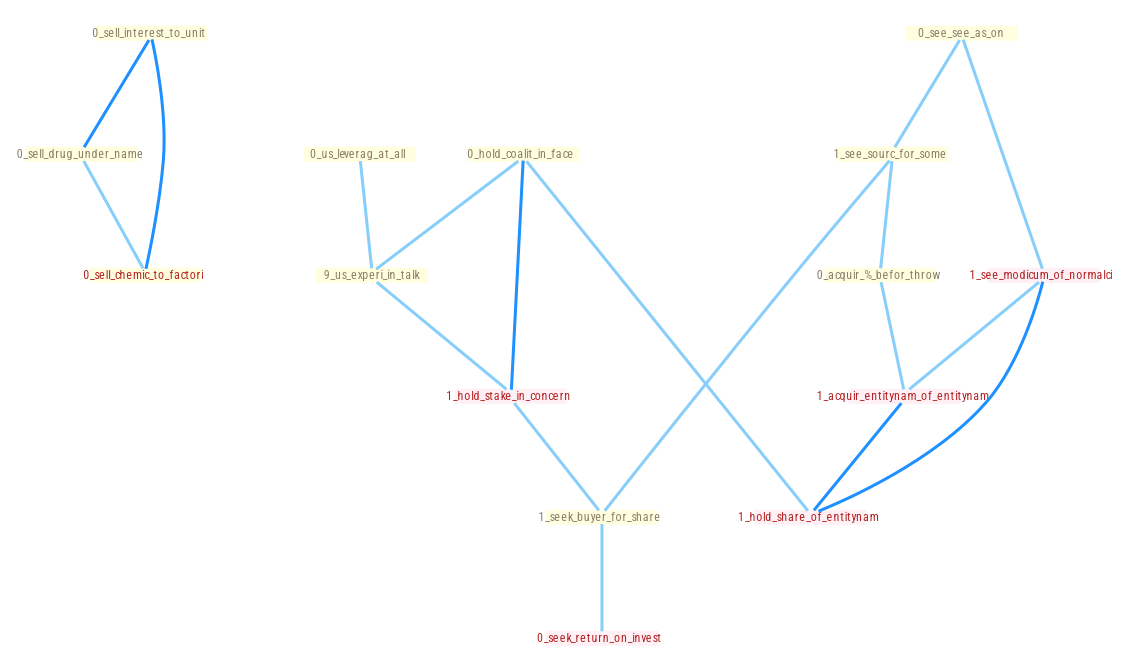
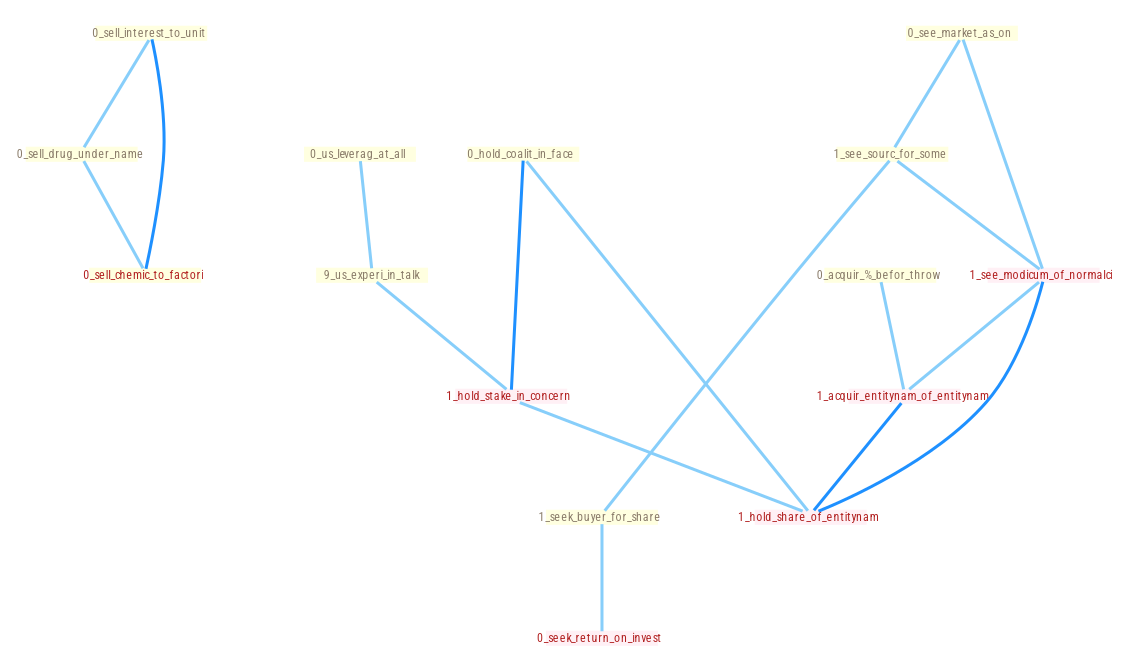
node "0_see_see_as_on": label "0_see_see_as_on" -> "0_see_market_as_on"
edge "0_sell_interest_to_unit" -- "0_sell_drug_under_name": color #1e90ff -> #87cefa
edge "0_hold_coalit_in_face" -- "9_us_experi_in_talk": removed
edge "1_see_sourc_for_some" -- "0_acquir_%_befor_throw": now "1_see_sourc_for_some" -- "1_see_modicum_of_normalci"
edge "1_hold_stake_in_concern" -- "1_seek_buyer_for_share": now "1_hold_stake_in_concern" -- "1_hold_share_of_entitynam"
